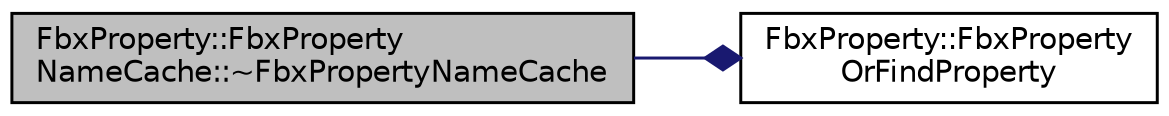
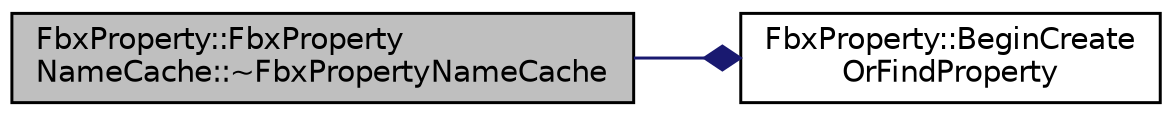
node "FbxProperty::FbxProperty OrFindProperty": label "FbxProperty::FbxProperty OrFindProperty" -> "FbxProperty::BeginCreate OrFindProperty"
